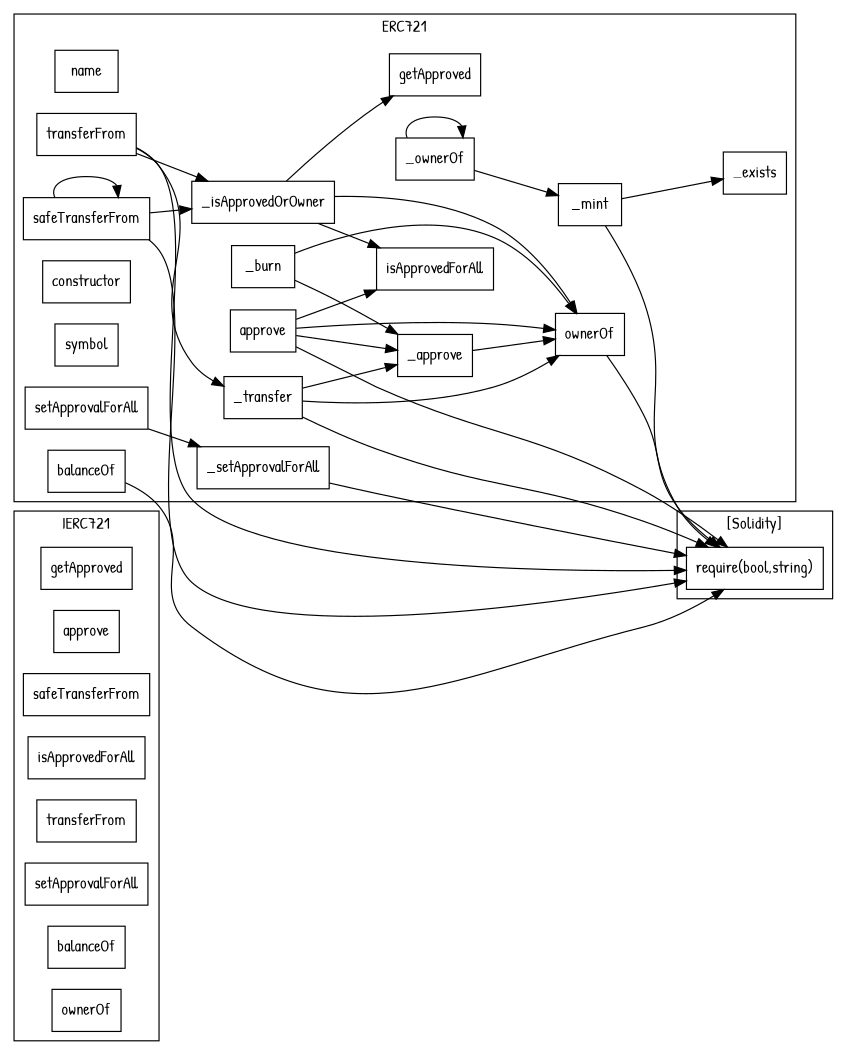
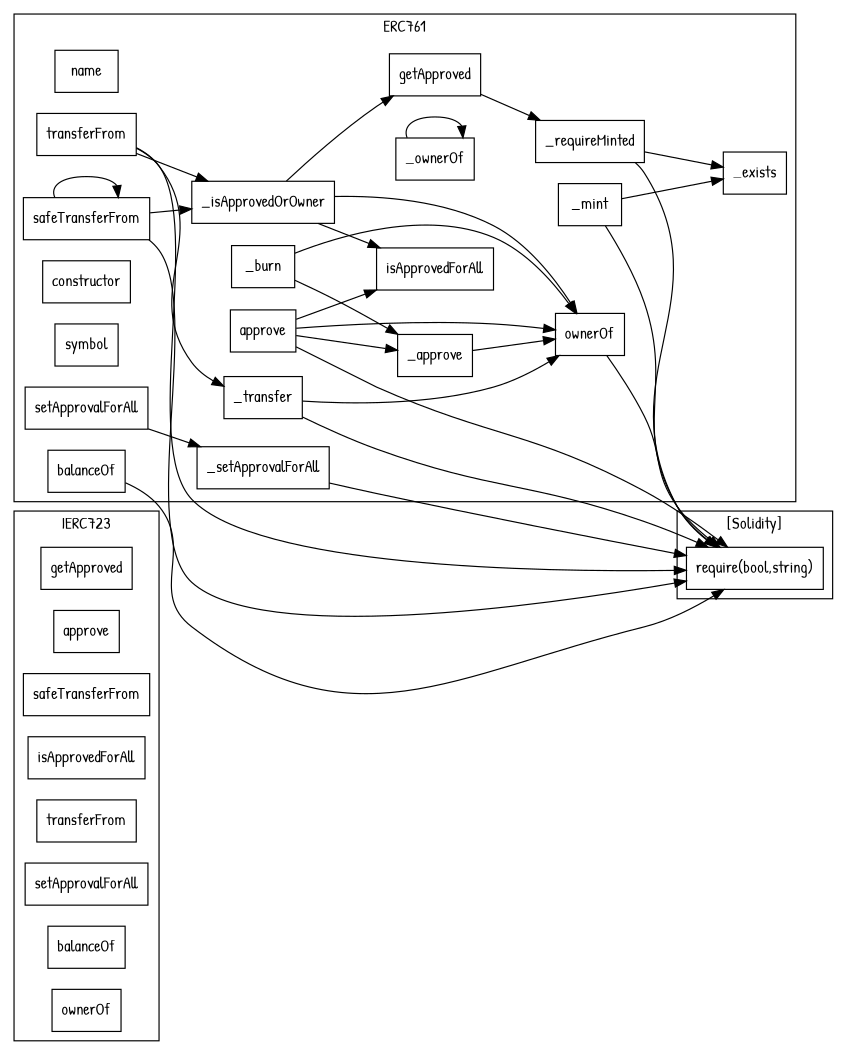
cluster "ERC721": label "ERC721" -> "ERC761"
node "_requireMinted": added
edge "_ownerOf" -> "_mint": removed
edge "_transfer" -> "_approve": removed
cluster "IERC721": label "IERC721" -> "IERC723"
